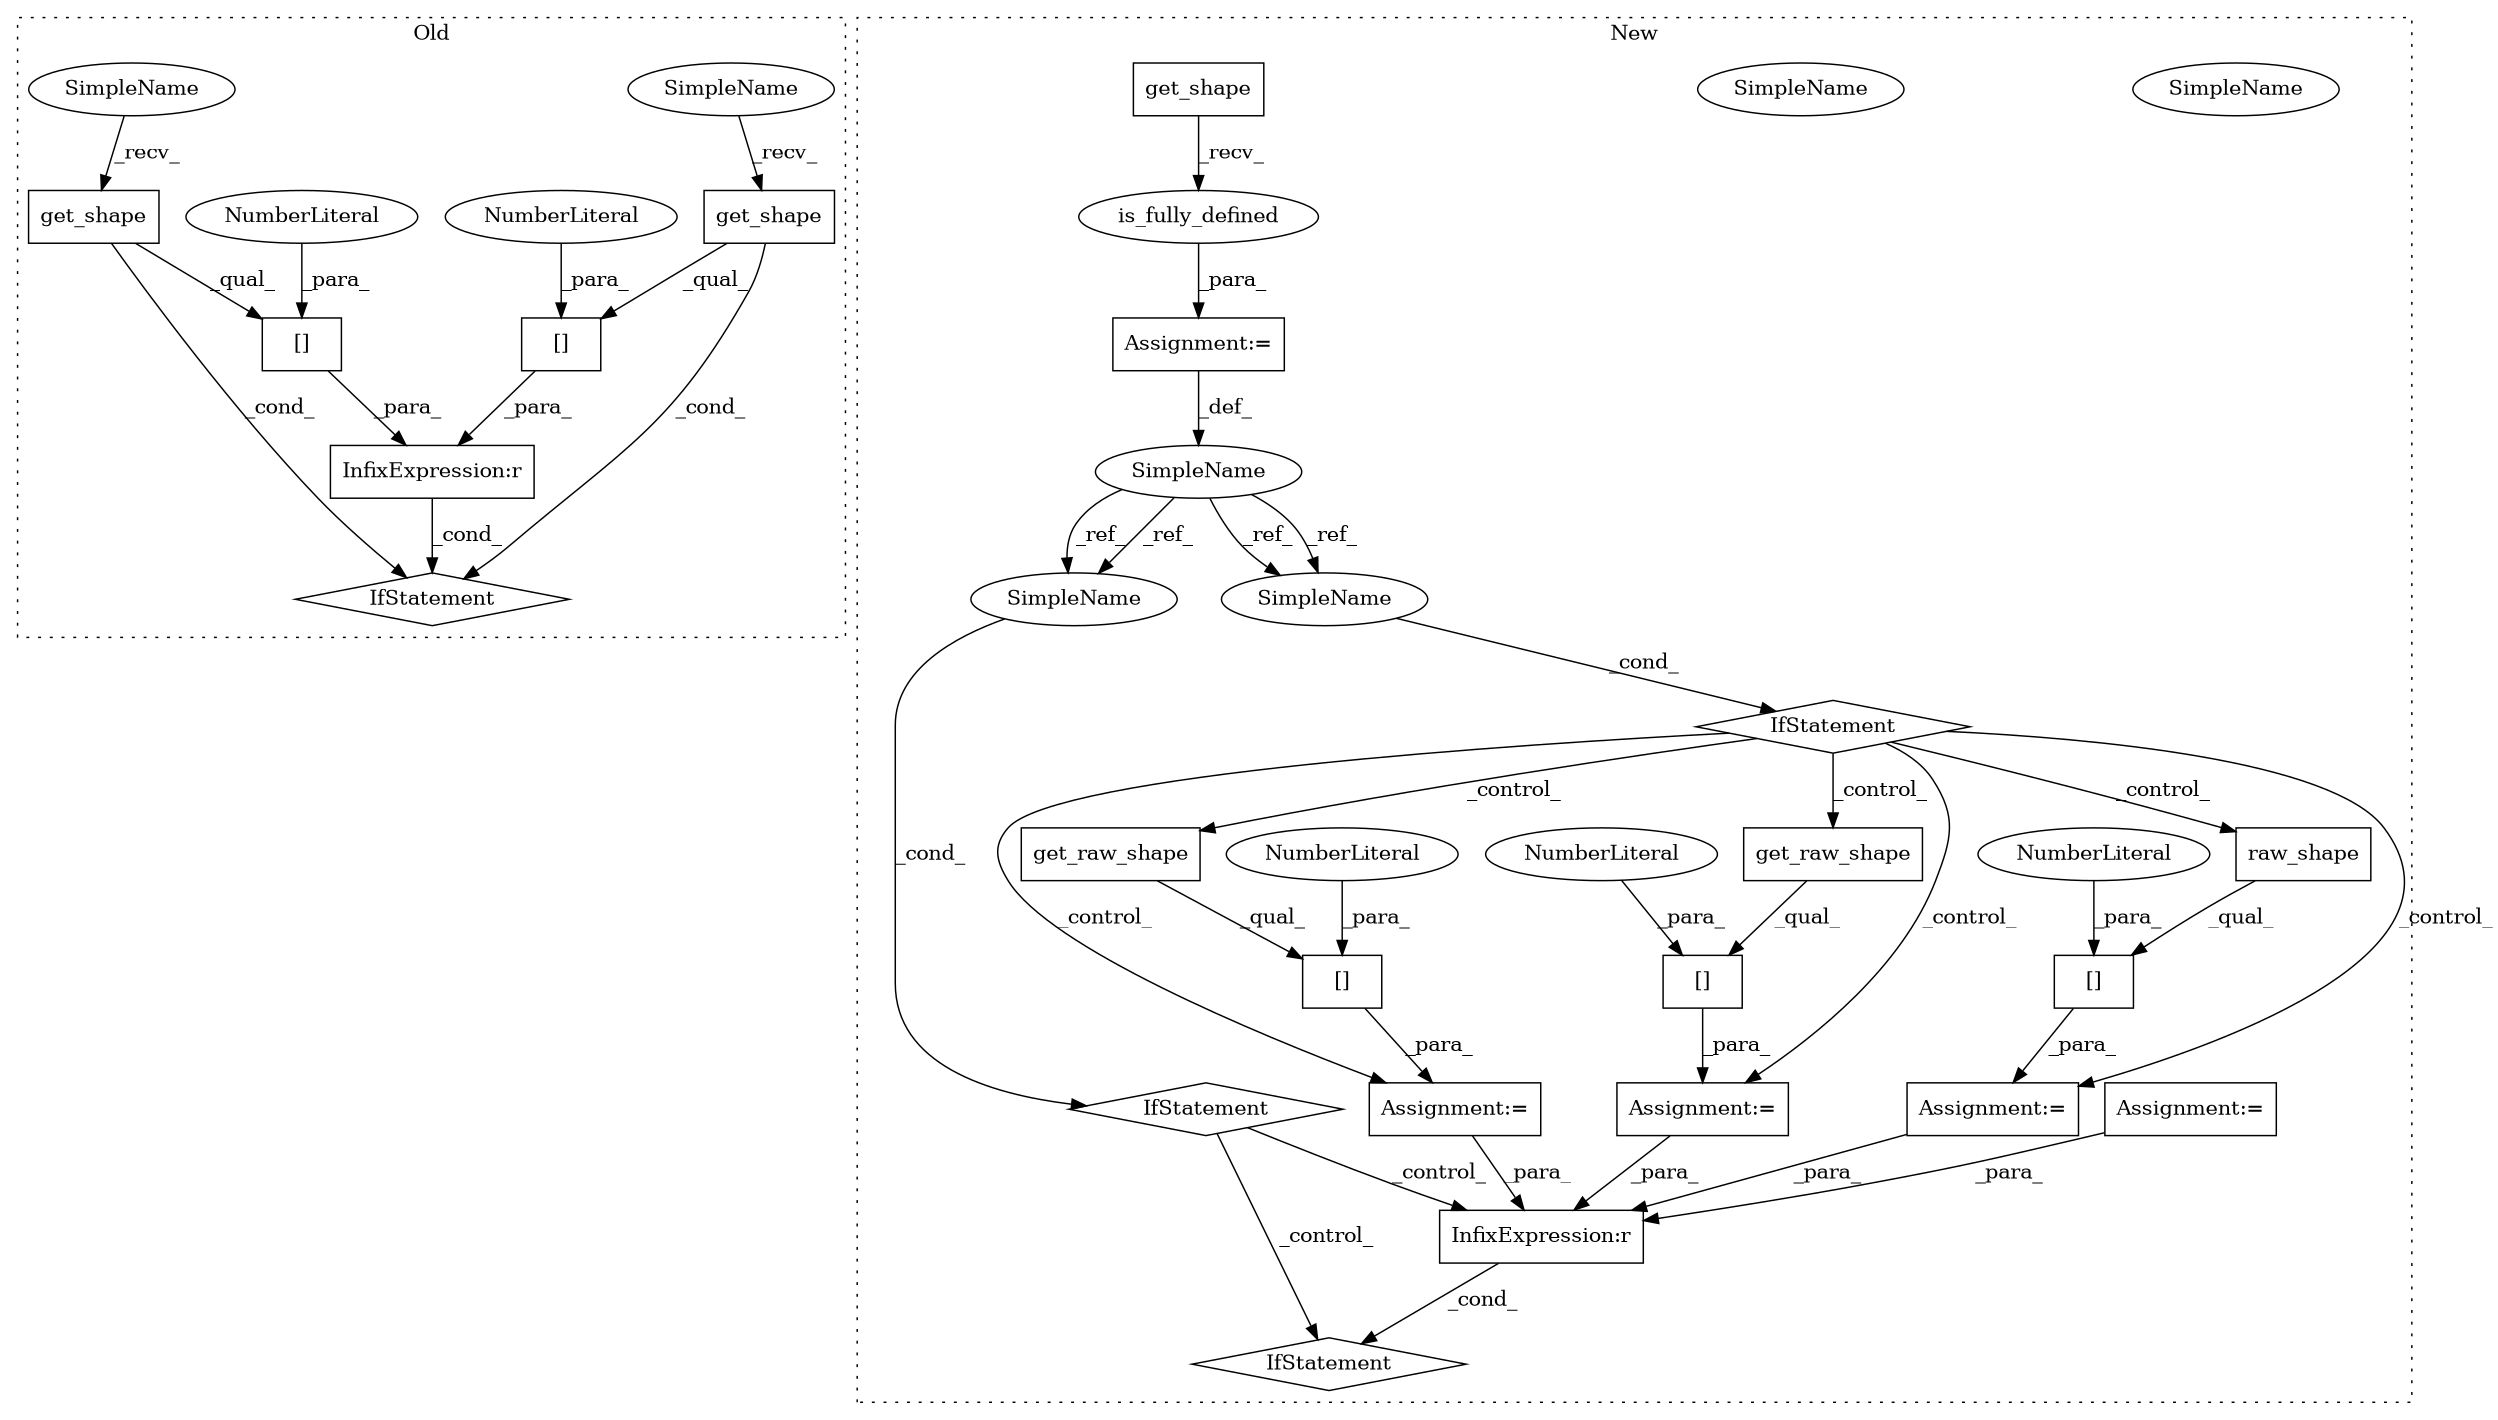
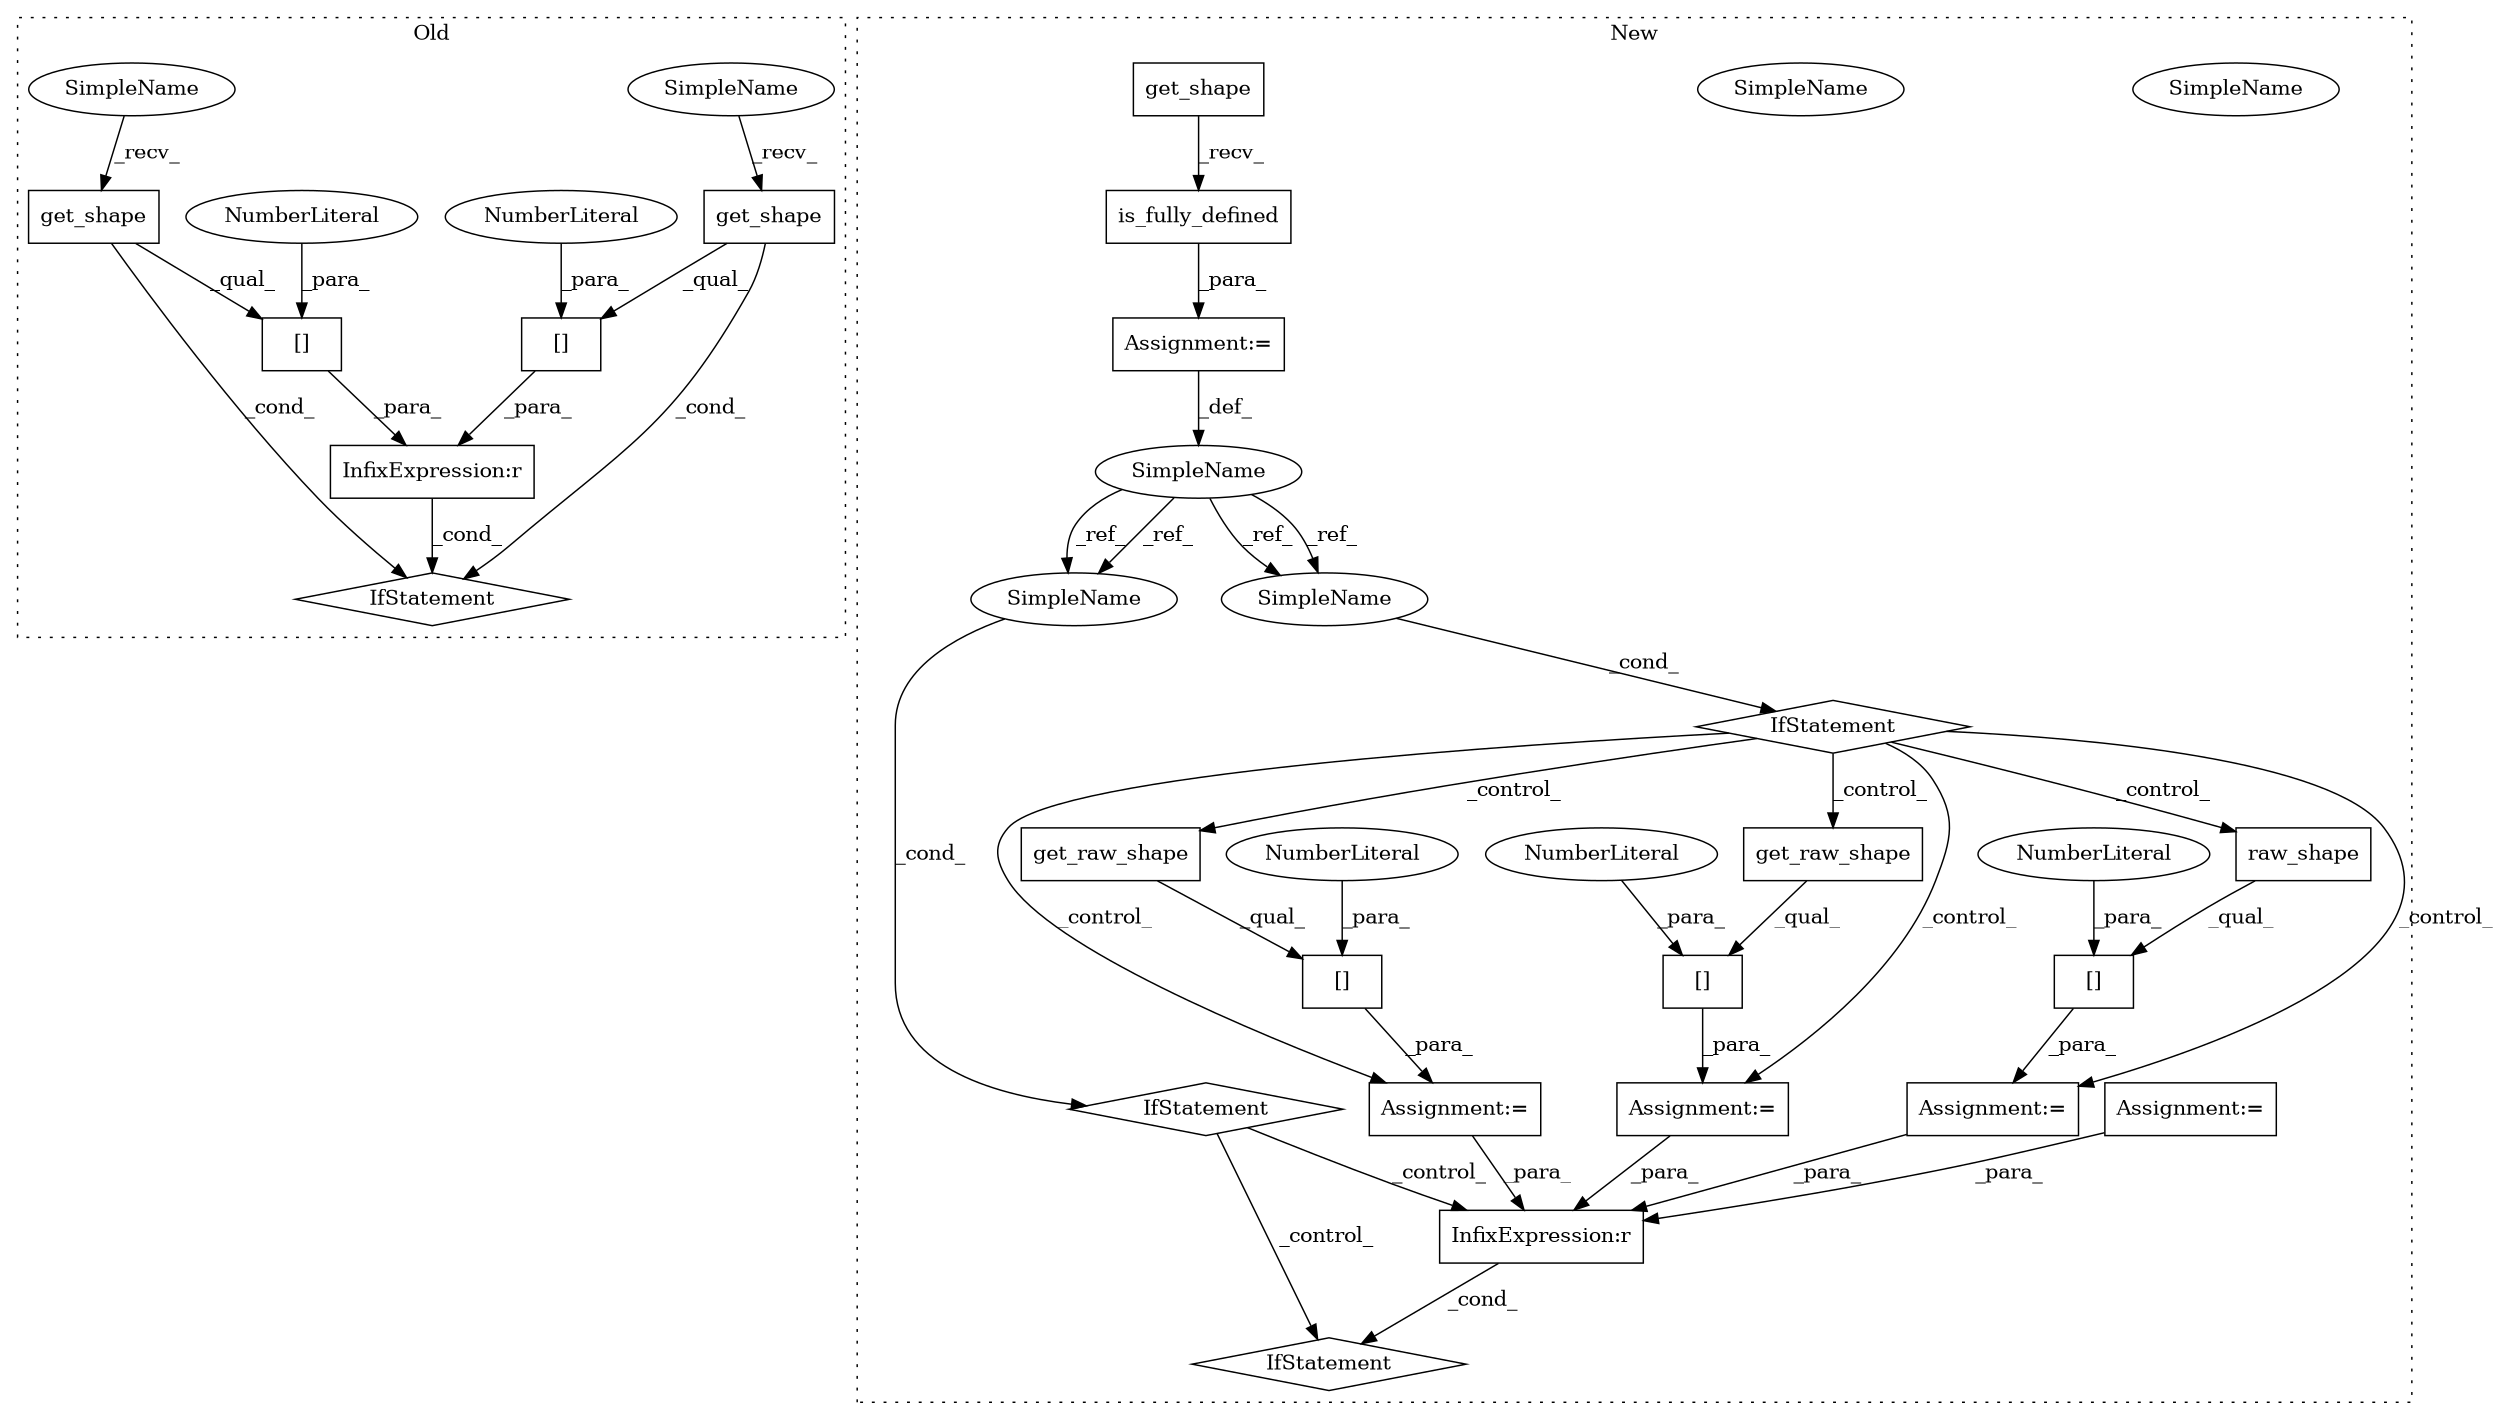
node "is_fully_defined": shape ellipse -> box
